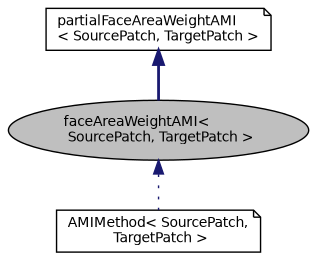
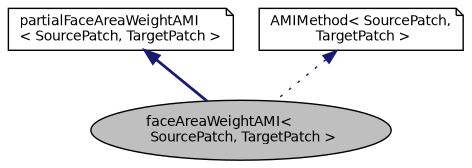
edge "AMIMethod< SourcePatch, TargetPatch >" -> "faceAreaWeightAMI< SourcePatch, TargetPatch >": reversed
